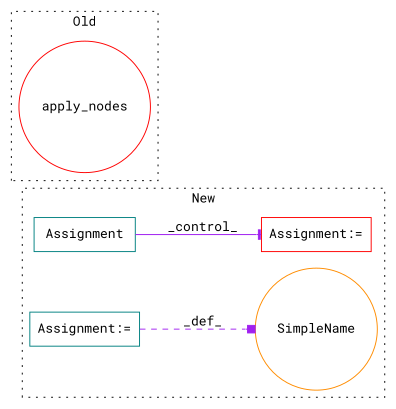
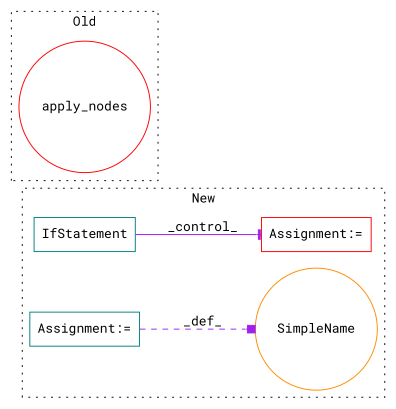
node "Assignment": label "Assignment" -> "IfStatement"
